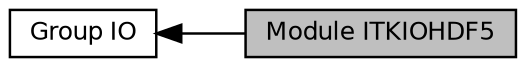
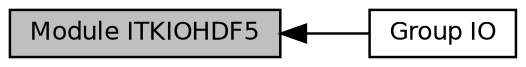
edge "Module ITKIOHDF5" -> "Group IO": reversed
